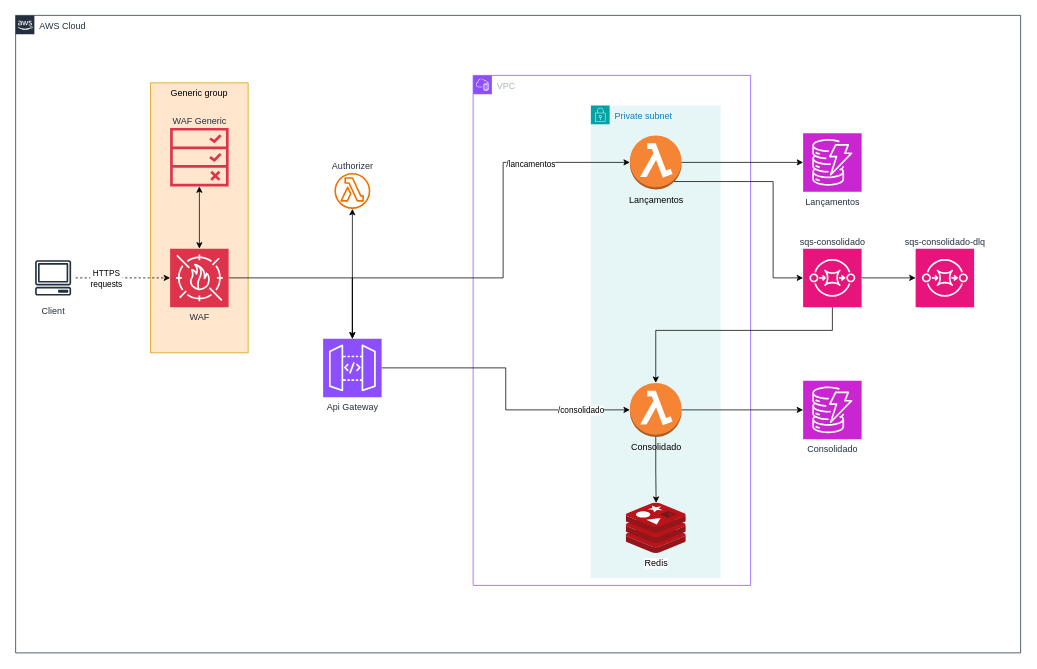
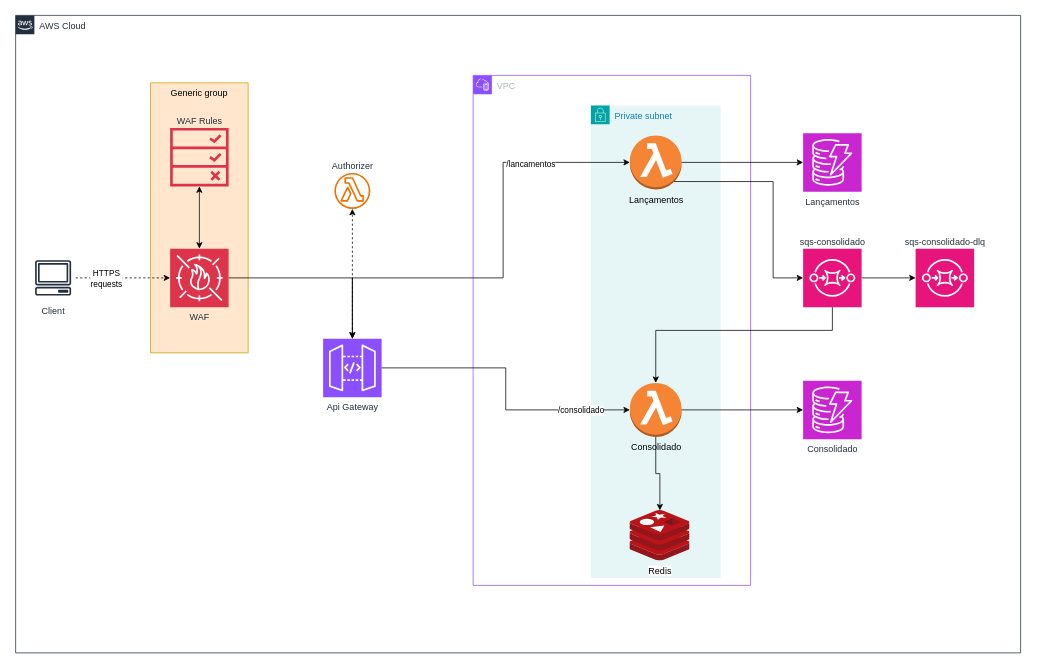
node "WAF Generic": label "WAF Generic" -> "WAF Rules"
edge "Authorizer" -- "Api Gateway": style solid -> dashed
node "Redis": moved (656, 528) -> (660, 536)
